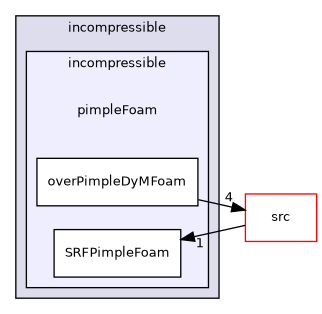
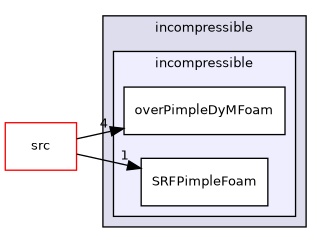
node "pimpleFoam": removed
edge "overPimpleDyMFoam" -> "src": reversed
